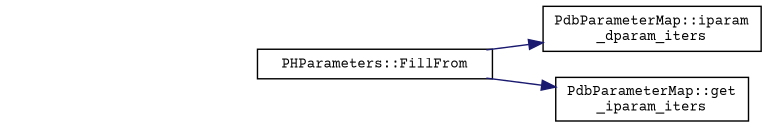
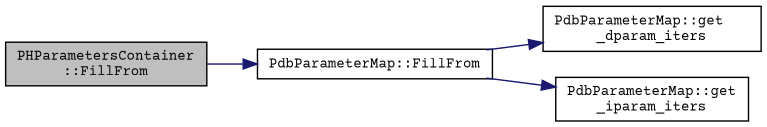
node "PdbParameterMap::iparam _dparam_iters": label "PdbParameterMap::iparam _dparam_iters" -> "PdbParameterMap::get _dparam_iters"
node "PHParametersContainer ::FillFrom": added
node "PHParameters::FillFrom": label "PHParameters::FillFrom" -> "PdbParameterMap::FillFrom"
